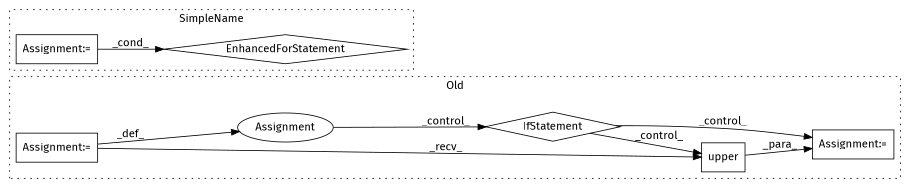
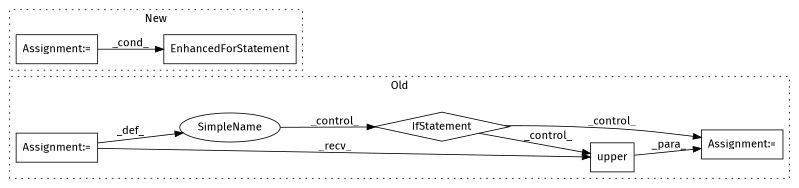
cluster "SimpleName": label "SimpleName" -> "New"
node "EnhancedForStatement": shape diamond -> box
node "Assignment": label "Assignment" -> "SimpleName"
